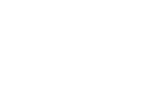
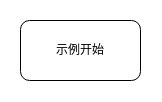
node "示例开始": added
